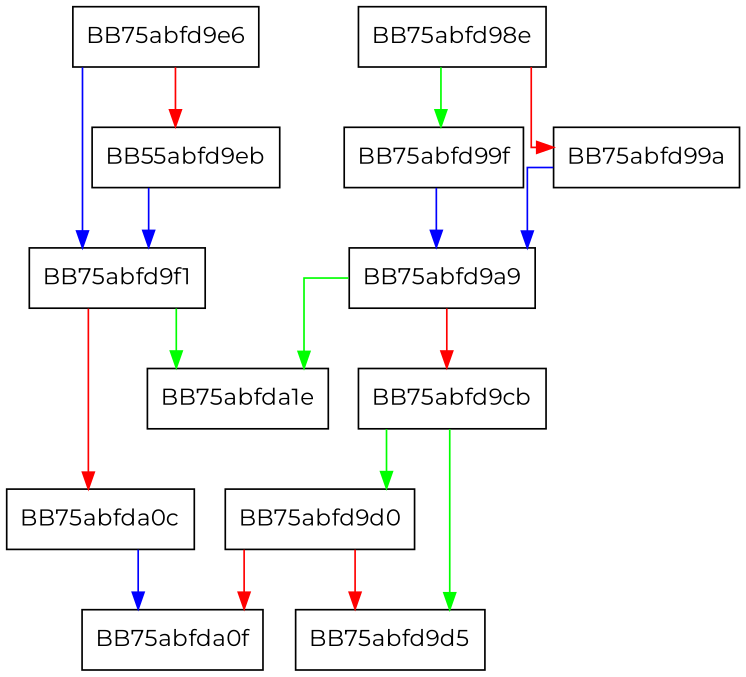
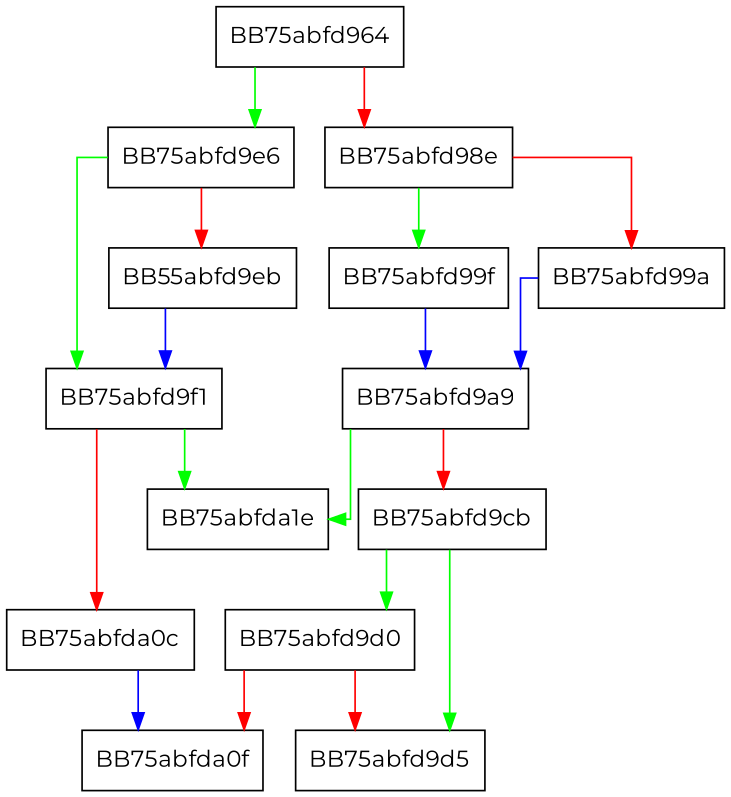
node "BB75abfd964": added
edge "BB75abfd9e6" -> "BB75abfd9f1": color blue -> green
